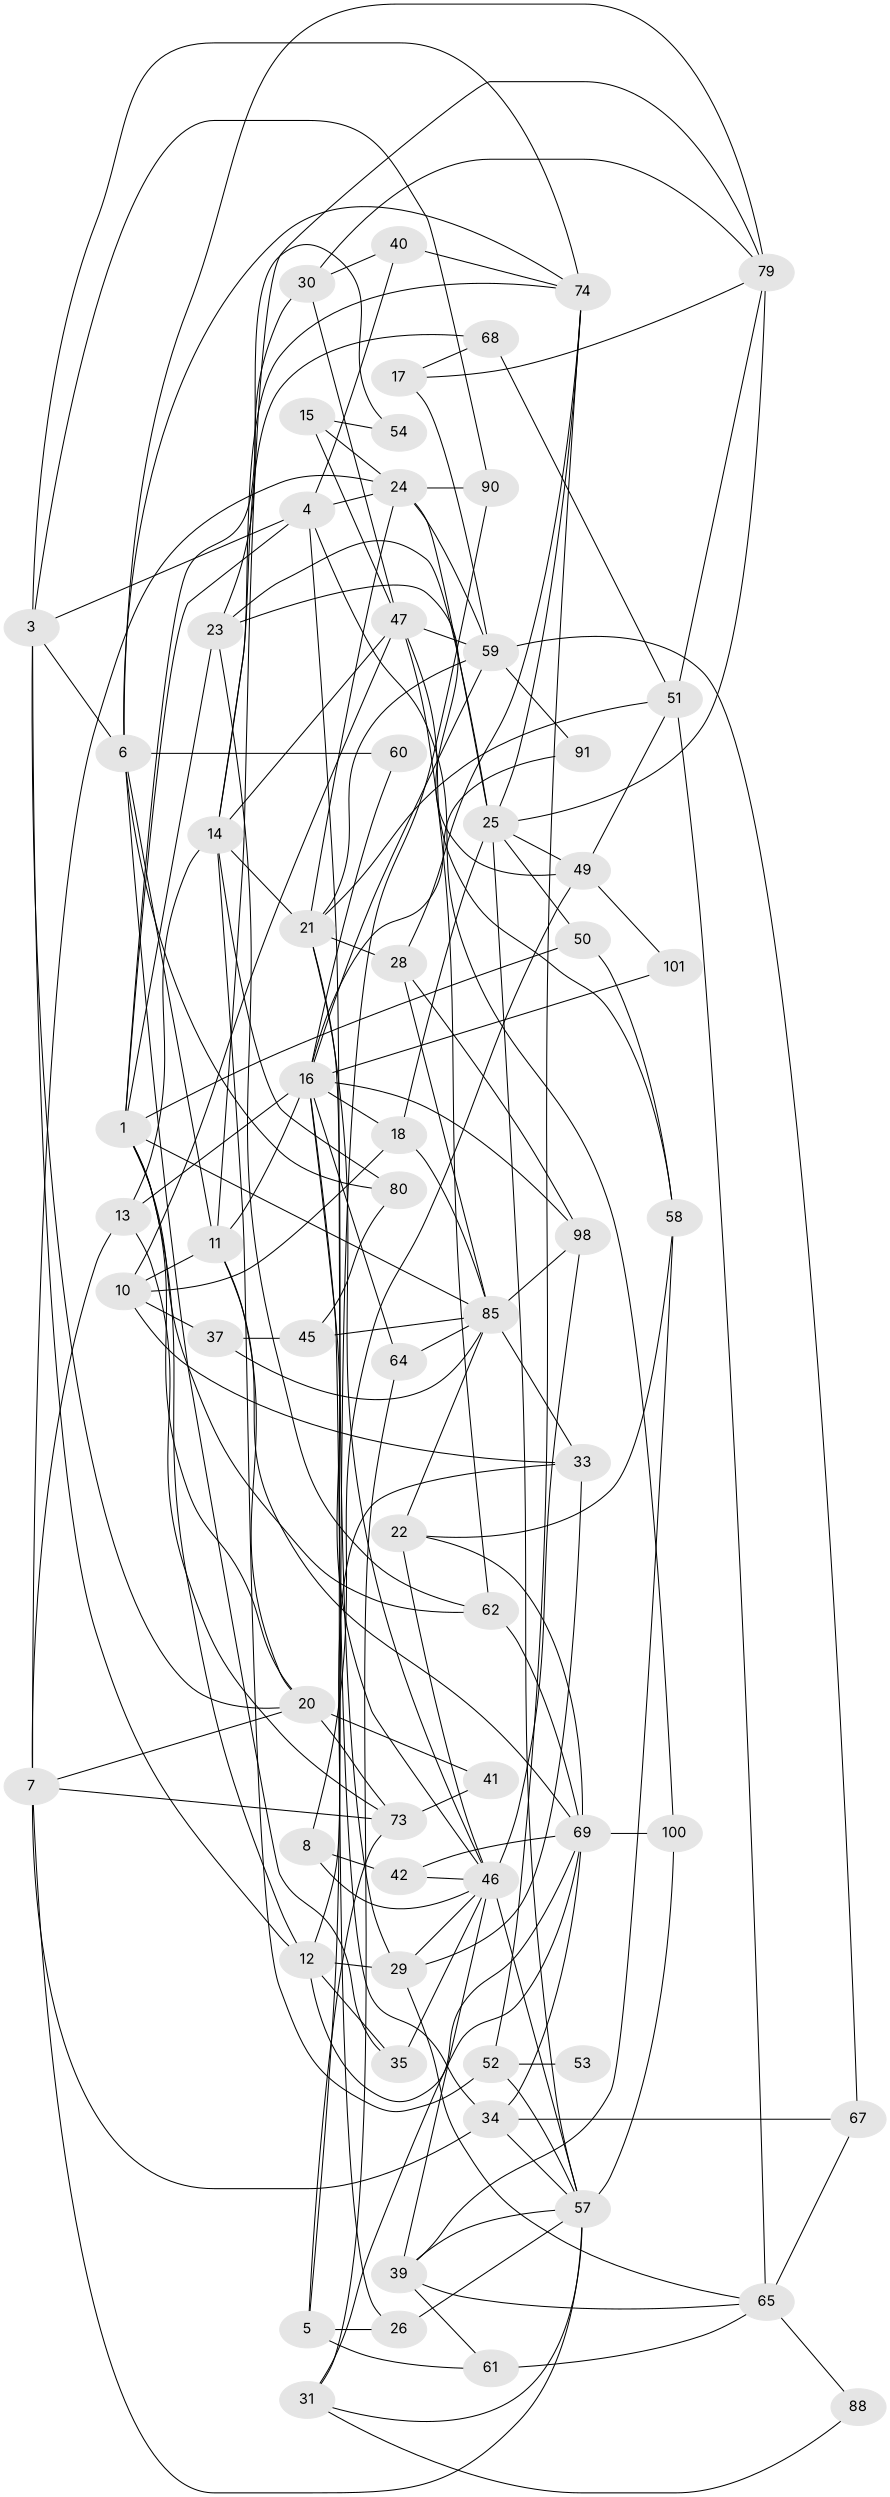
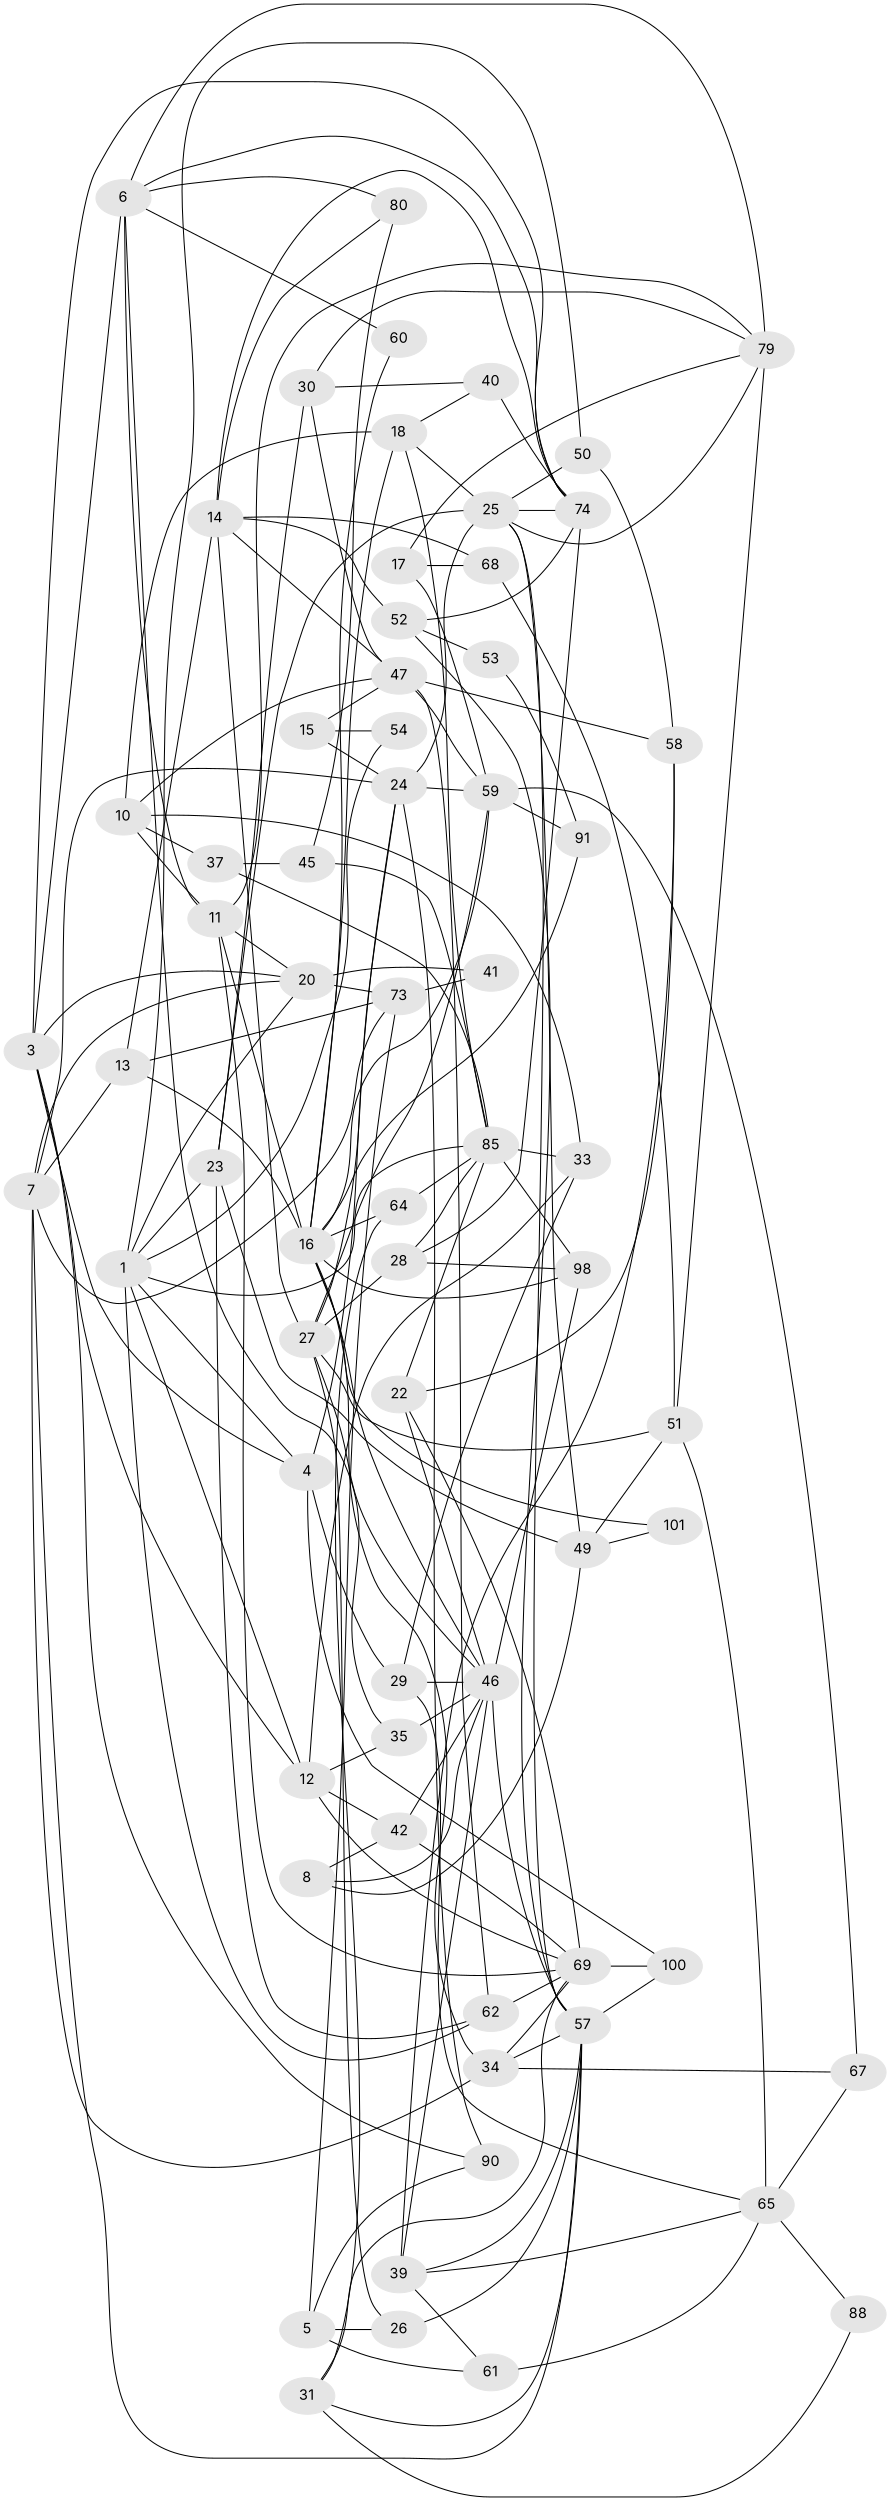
edge "40" -- "4": now "40" -- "18"
edge "53" -- "91": added
node "21": label "21" -> "27"
edge "12" -- "29": now "12" -- "42"
